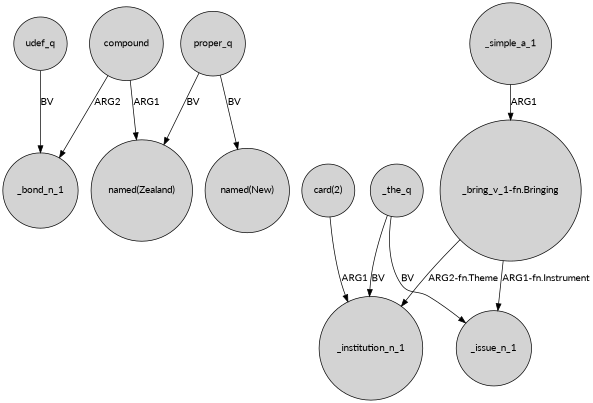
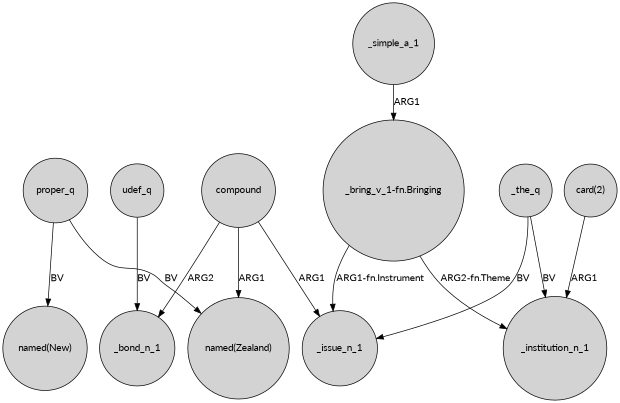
edge "compound" -> "_issue_n_1": added, label "ARG1"
